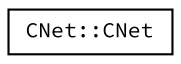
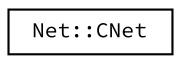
node "CNet::CNet": label "CNet::CNet" -> "Net::CNet"
